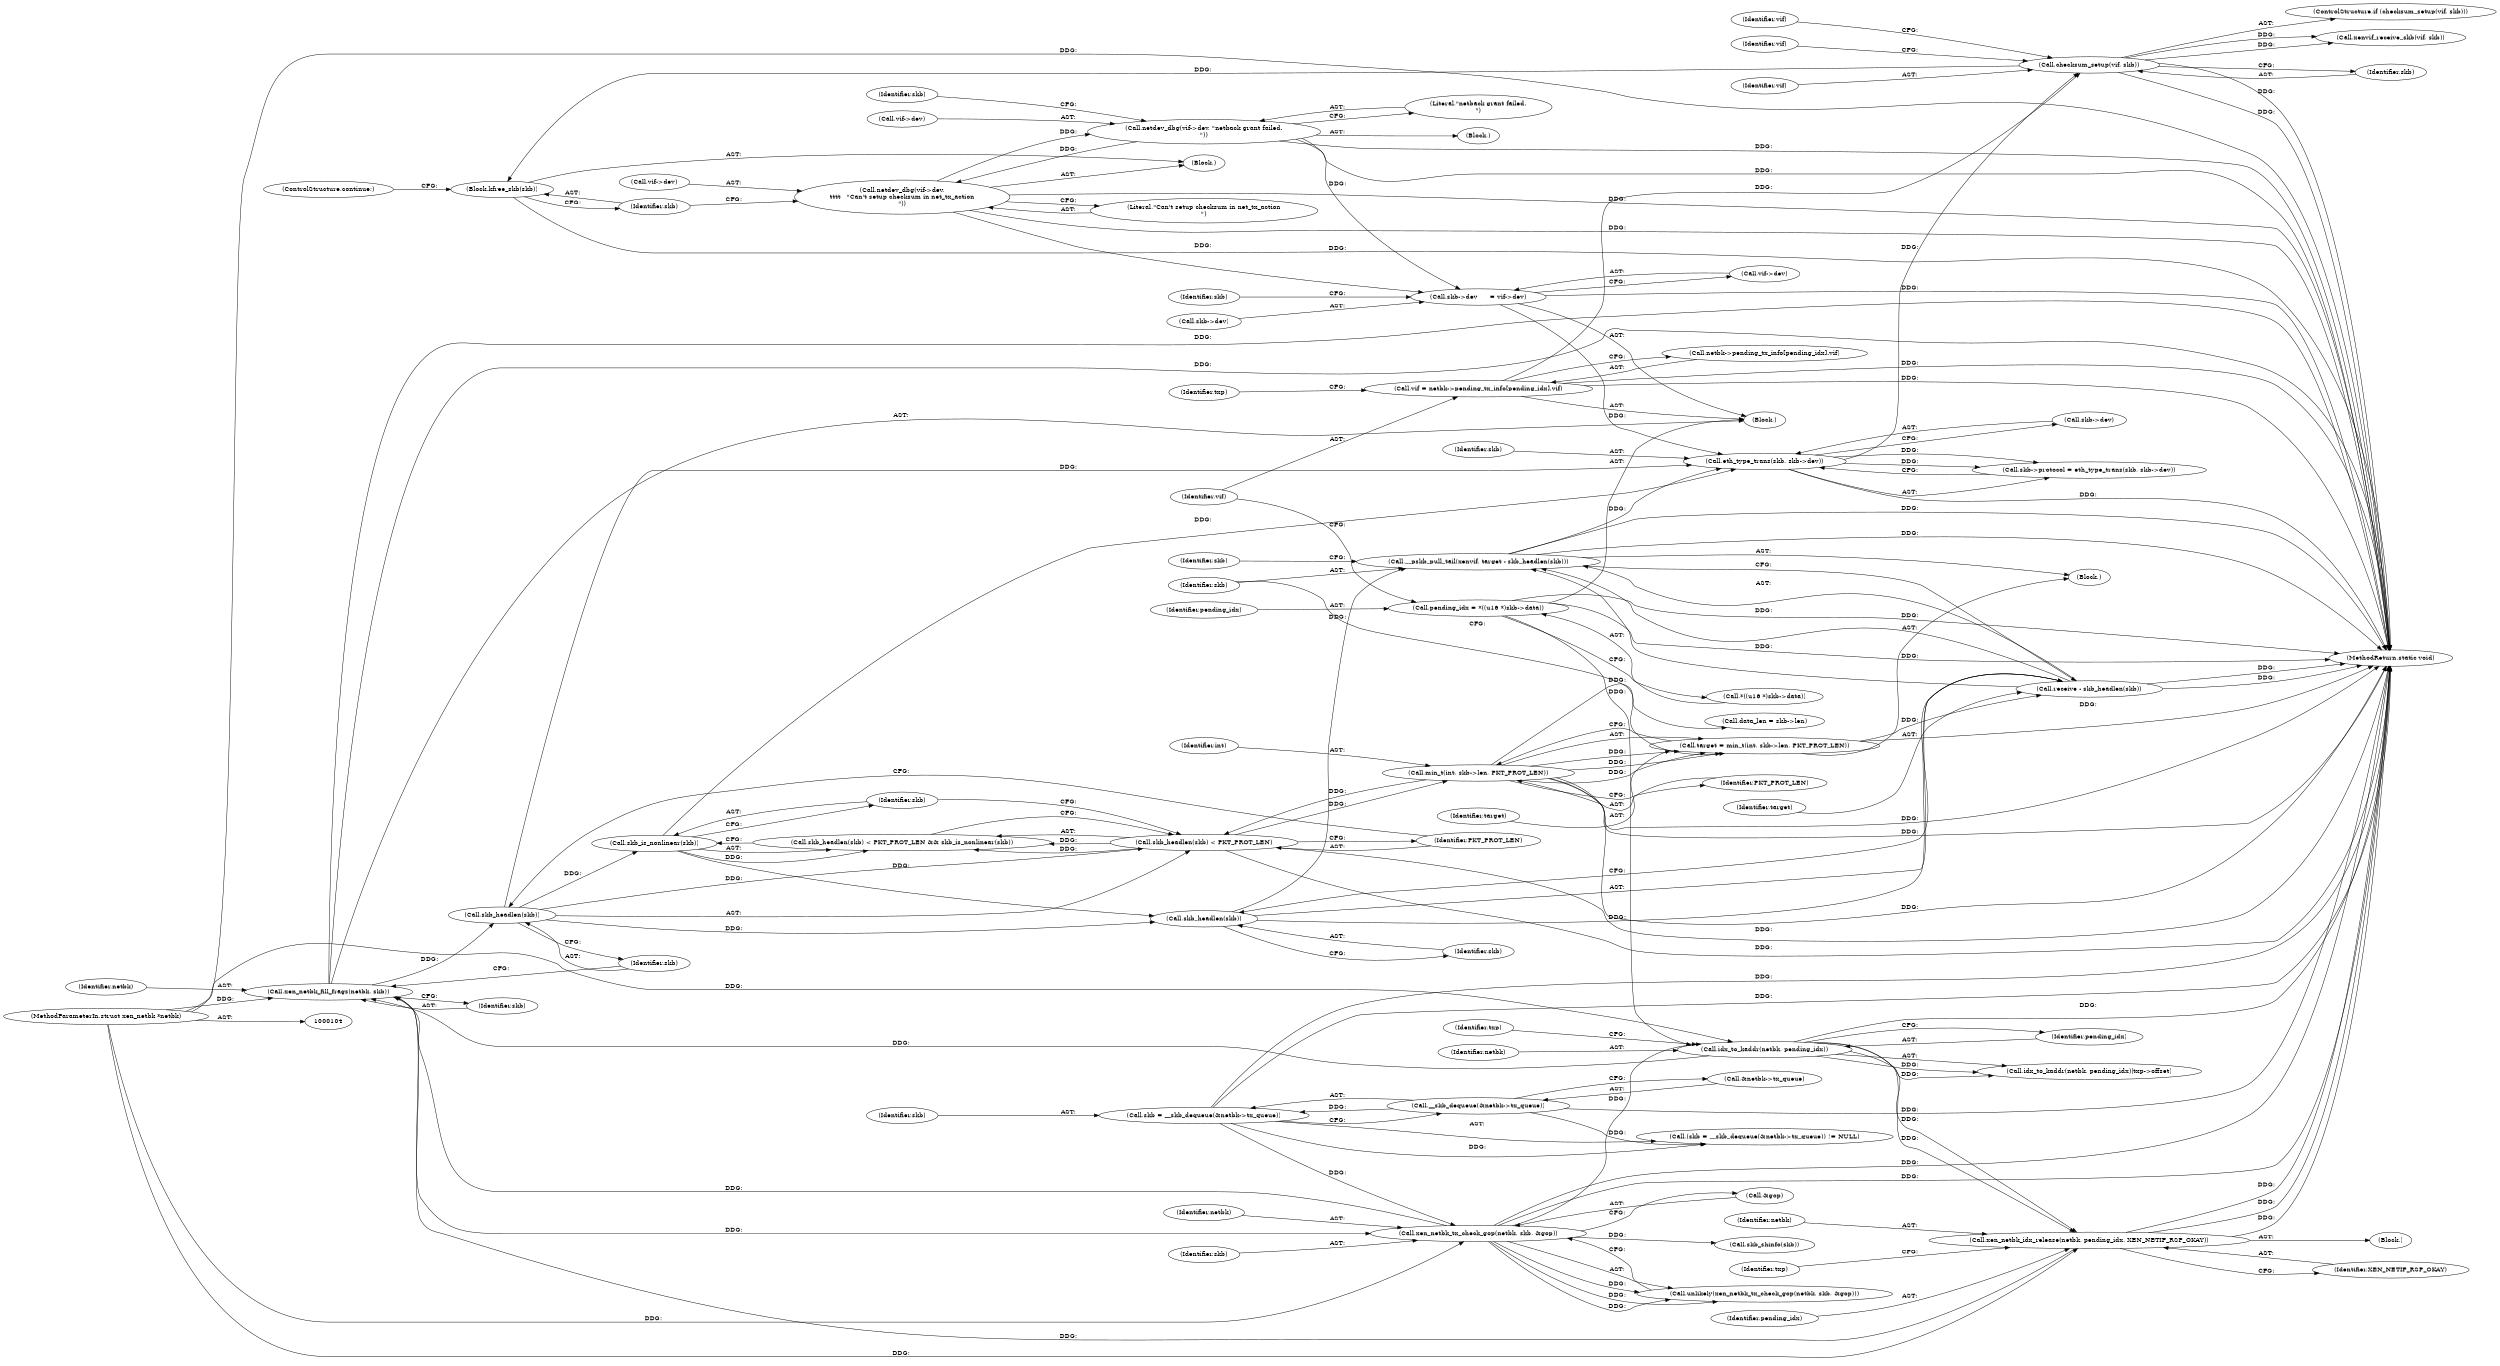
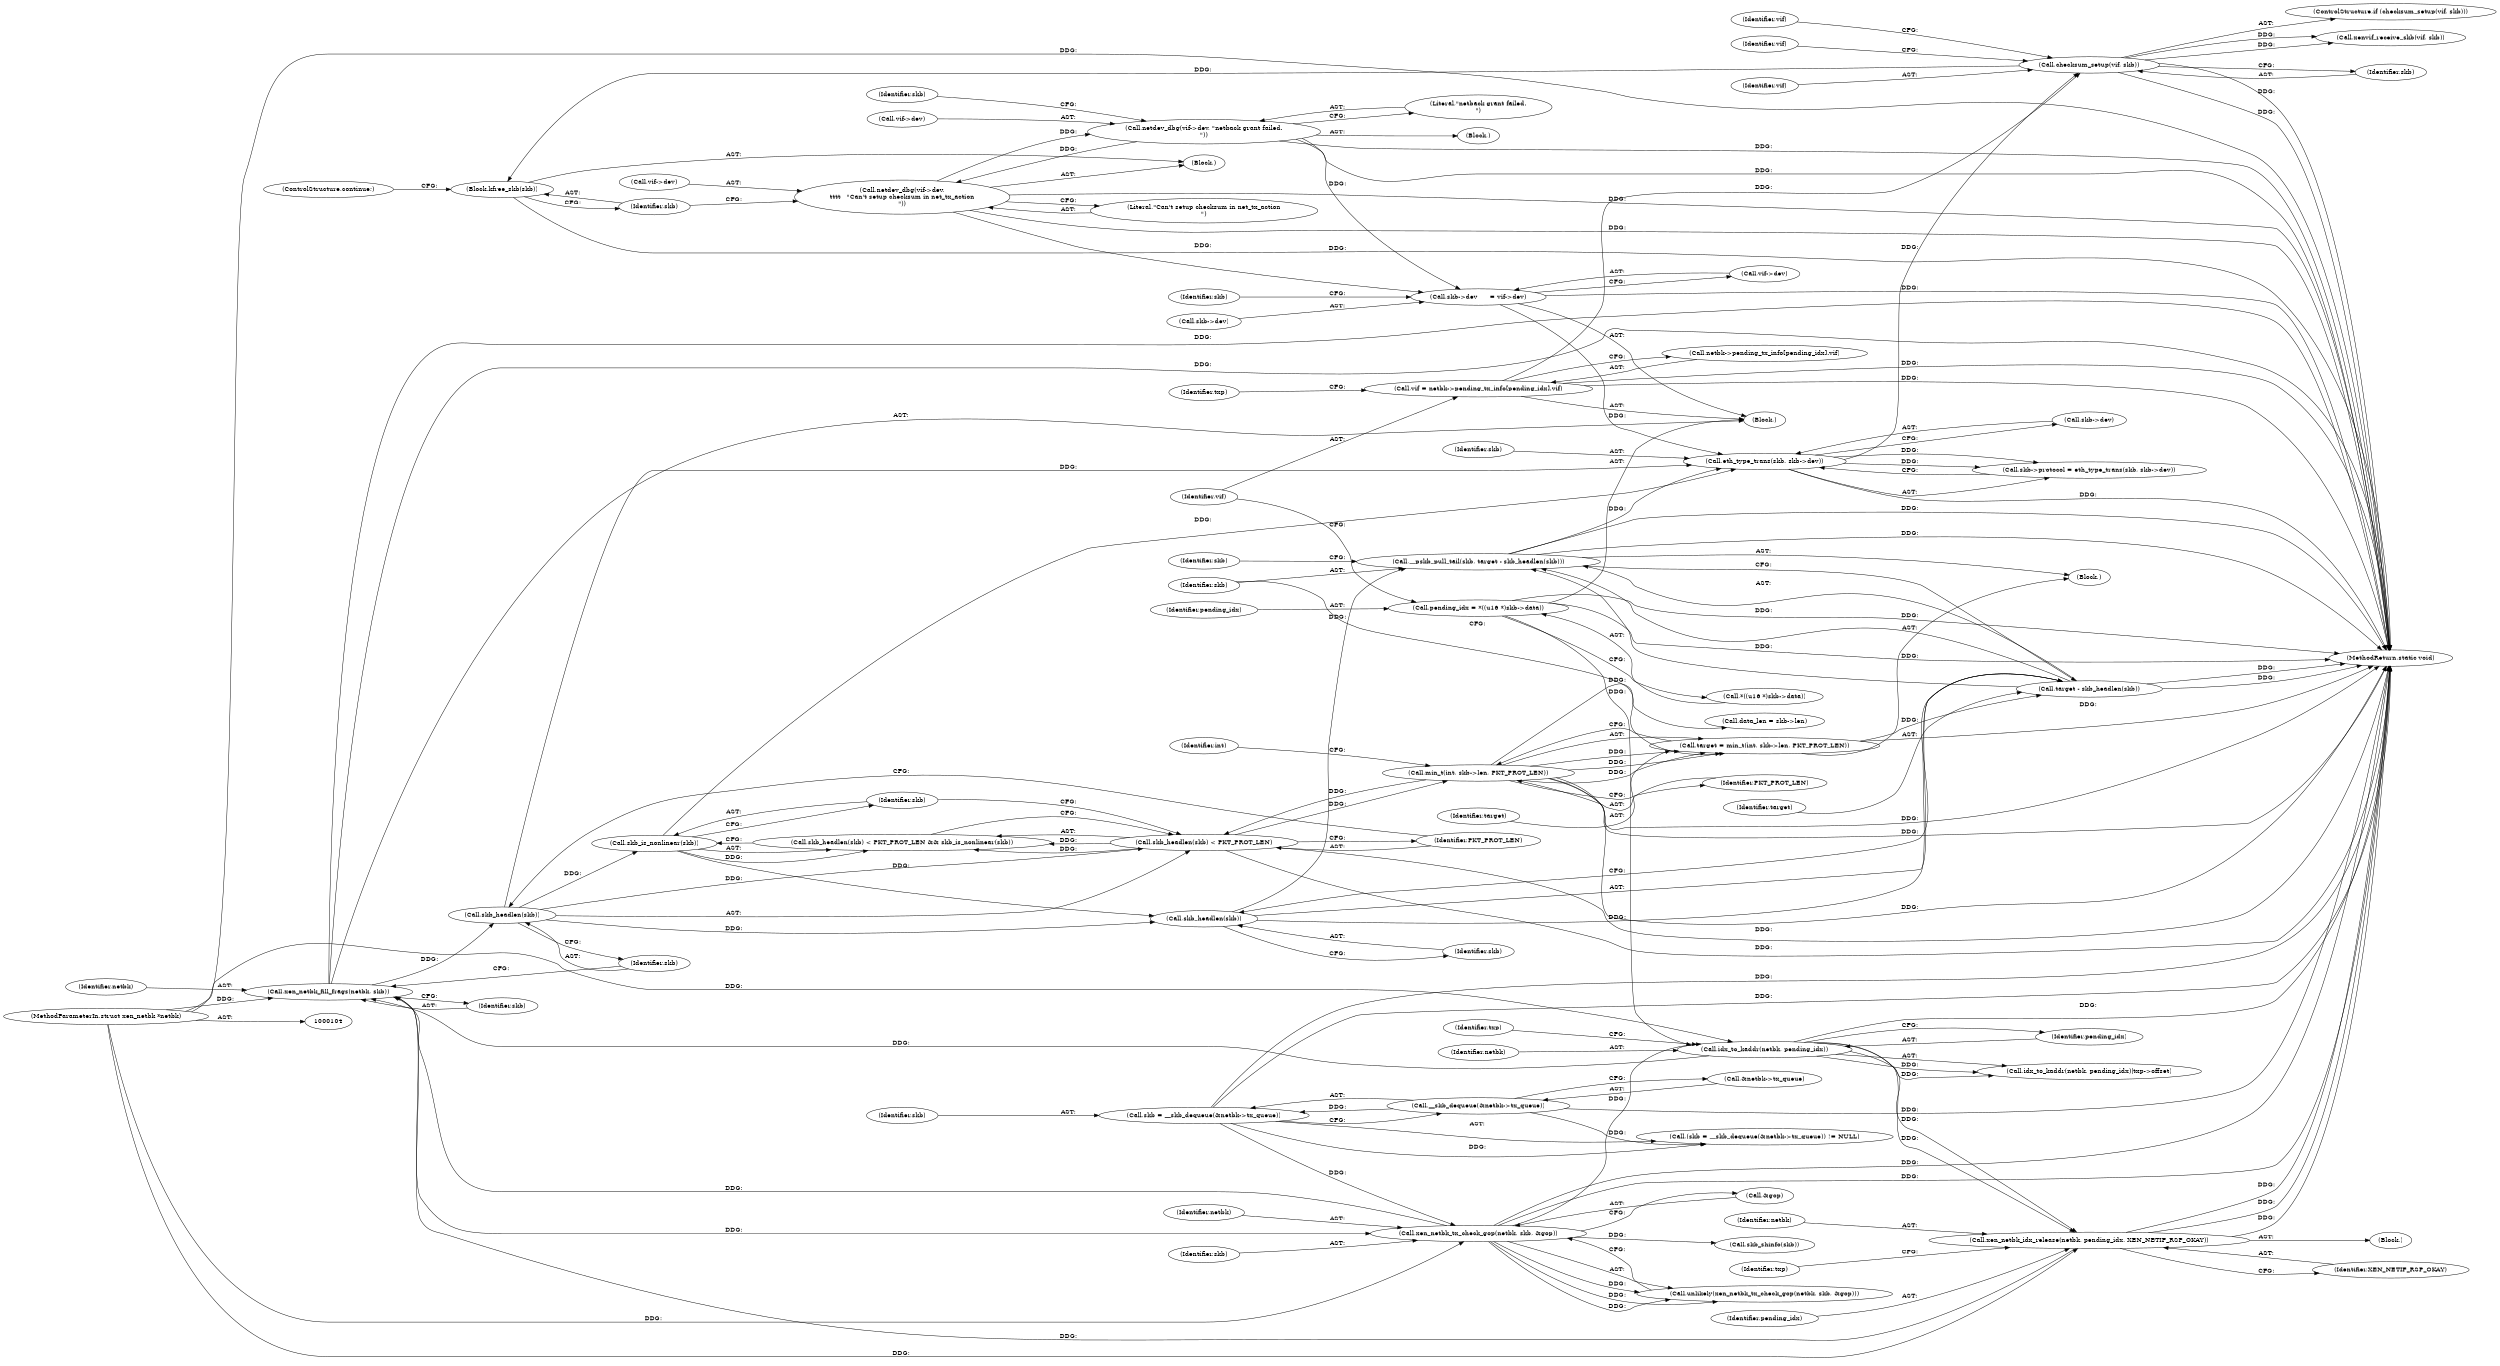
node "(Call,__pskb_pull_tail(xenvif, target - skb_headlen(skb)))": label "(Call,__pskb_pull_tail(xenvif, target - skb_headlen(skb)))" -> "(Call,__pskb_pull_tail(skb, target - skb_headlen(skb)))"
node "(Call,receive - skb_headlen(skb))": label "(Call,receive - skb_headlen(skb))" -> "(Call,target - skb_headlen(skb))"
edge "(Identifier,int)" -> "(Call,min_t(int, skb->len, PKT_PROT_LEN))": label "AST: " -> "CFG: "
